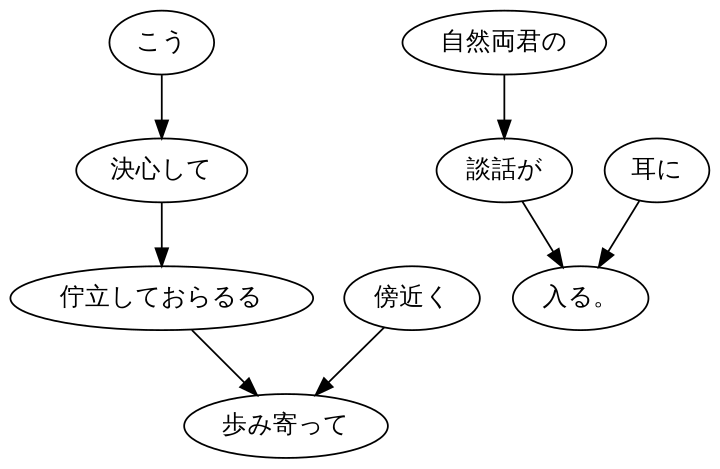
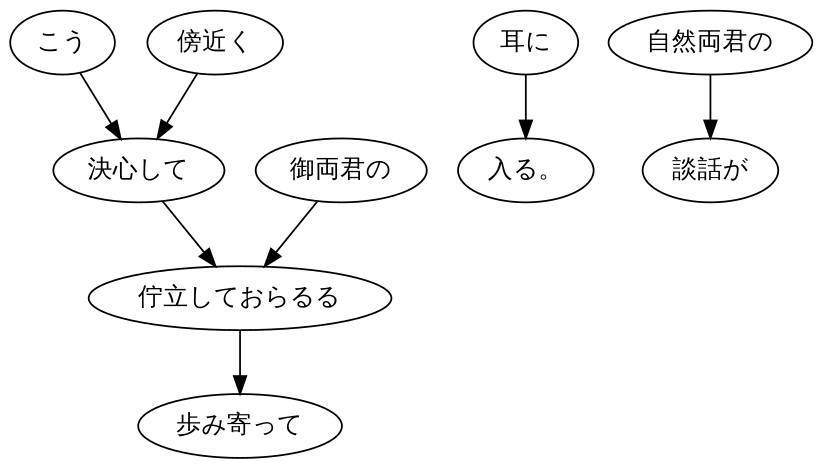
node "御両君の": added
edge "談話が" -> "入る。": removed
edge "傍近く" -> "歩み寄って": now "傍近く" -> "決心して"
